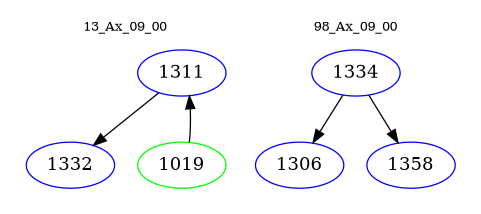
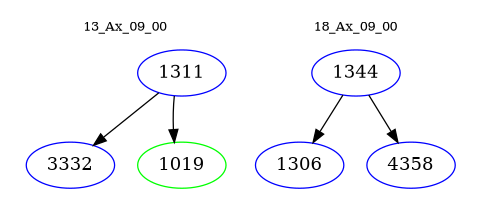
cluster "98_Ax_09_00": label "98_Ax_09_00" -> "18_Ax_09_00"
node "1334": label "1334" -> "1344"
edge "1019" -> "1311": reversed
node "1332": label "1332" -> "3332"
node "1358": label "1358" -> "4358"
